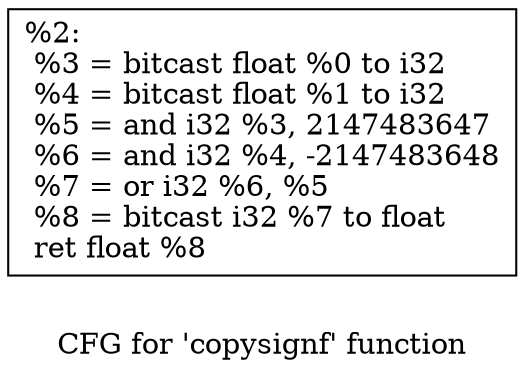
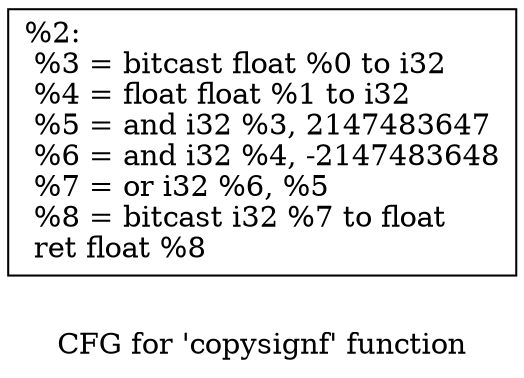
node "%2:": text "%4 = bitcast float %1 to i32" -> "%4 = float float %1 to i32"
